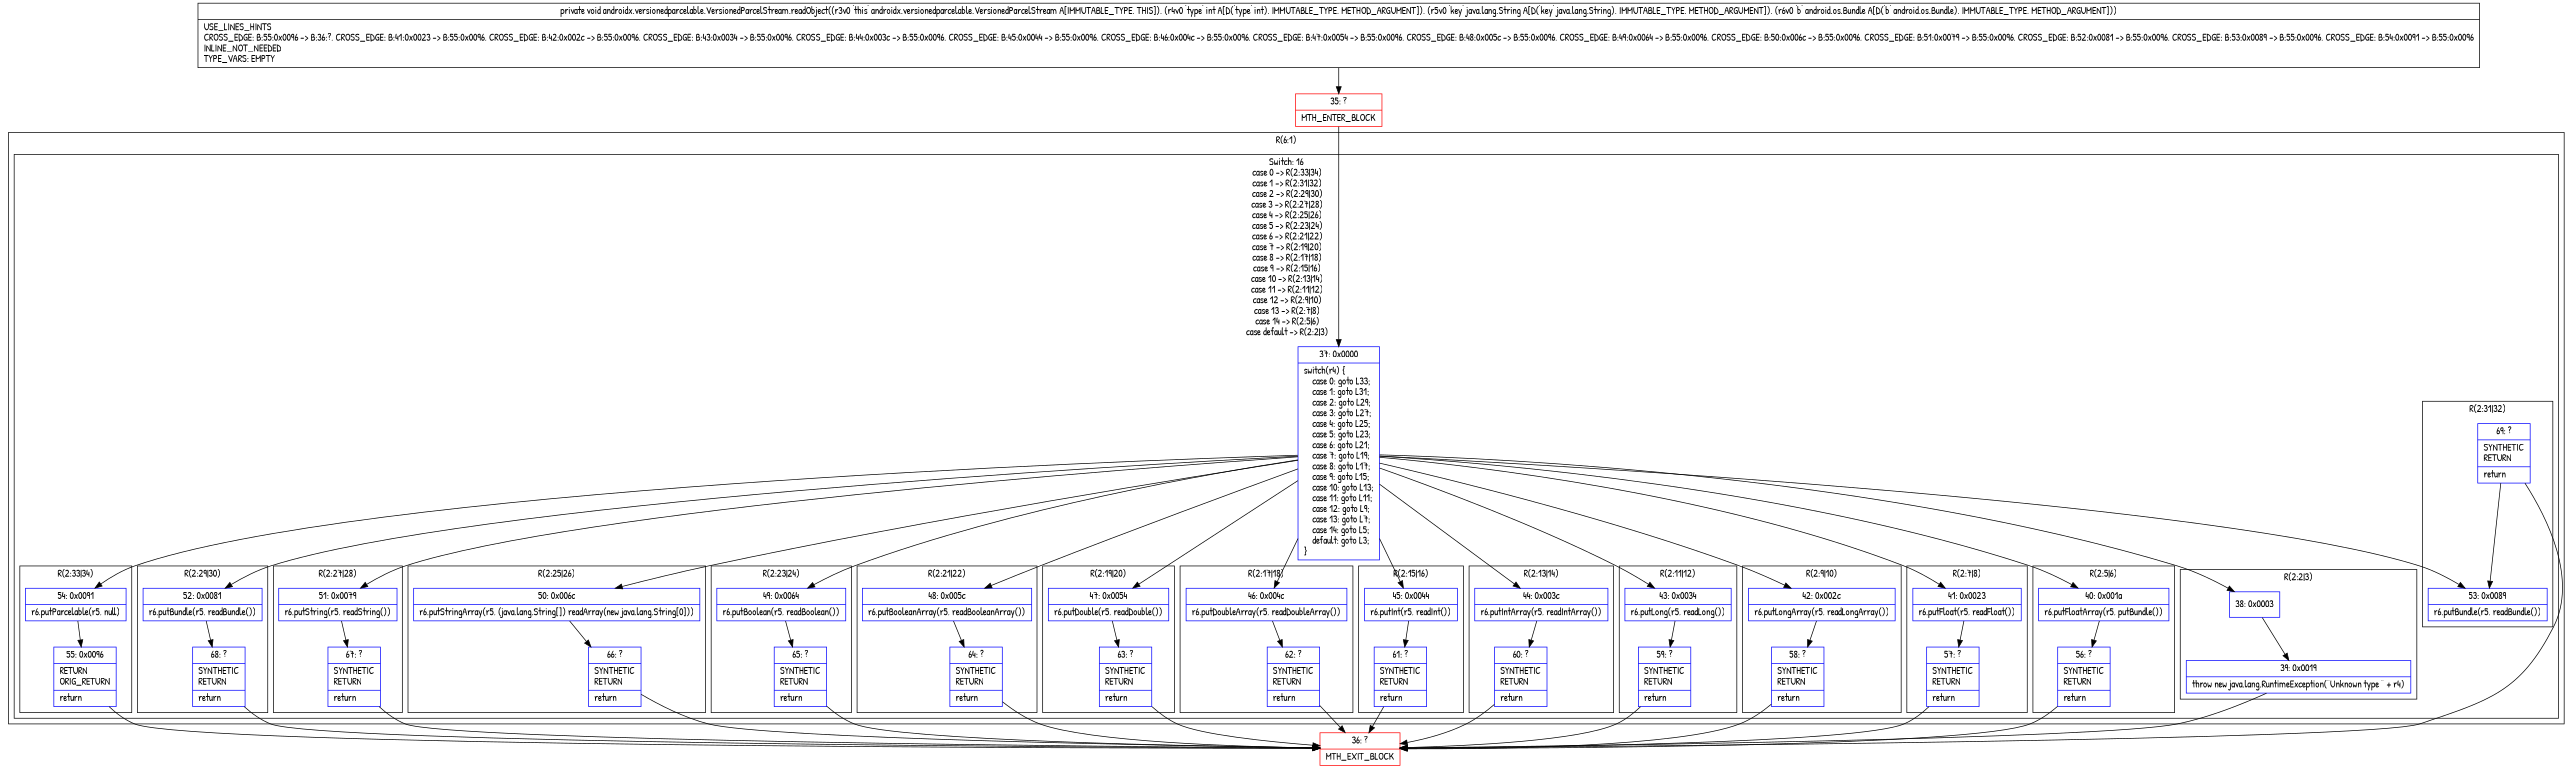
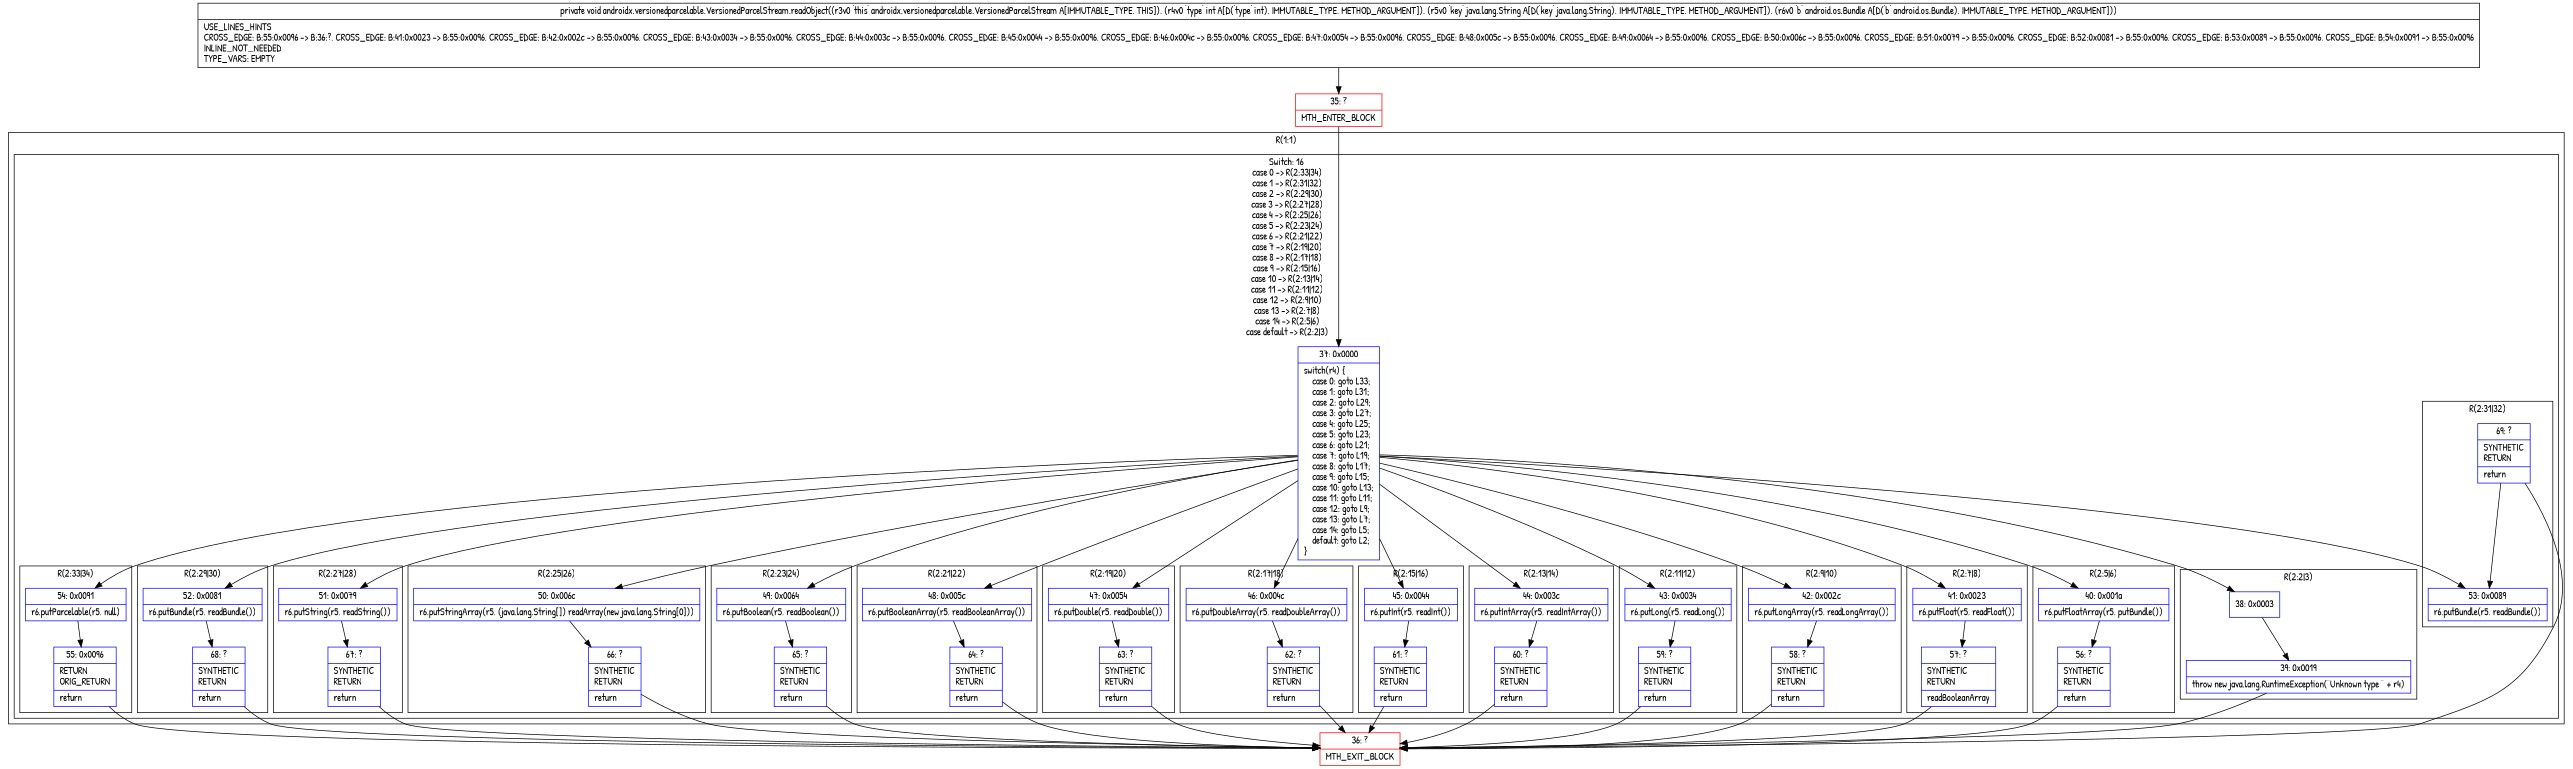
cluster "R(6:1)": label "R(6:1)" -> "R(1:1)"
node "37: 0x0000": text "default: goto L3;" -> "default: goto L2;"
node "57: ?": text "return" -> "readBooleanArray"
